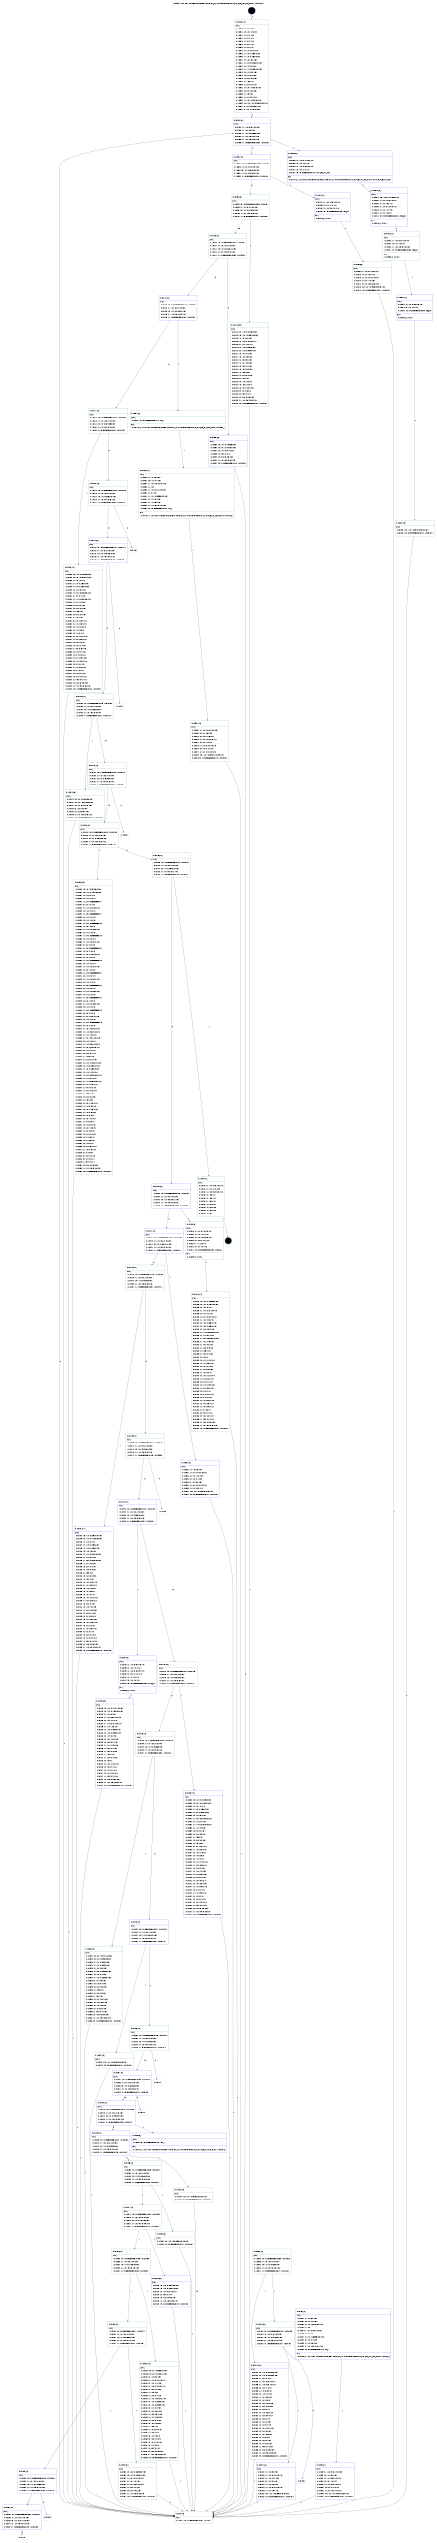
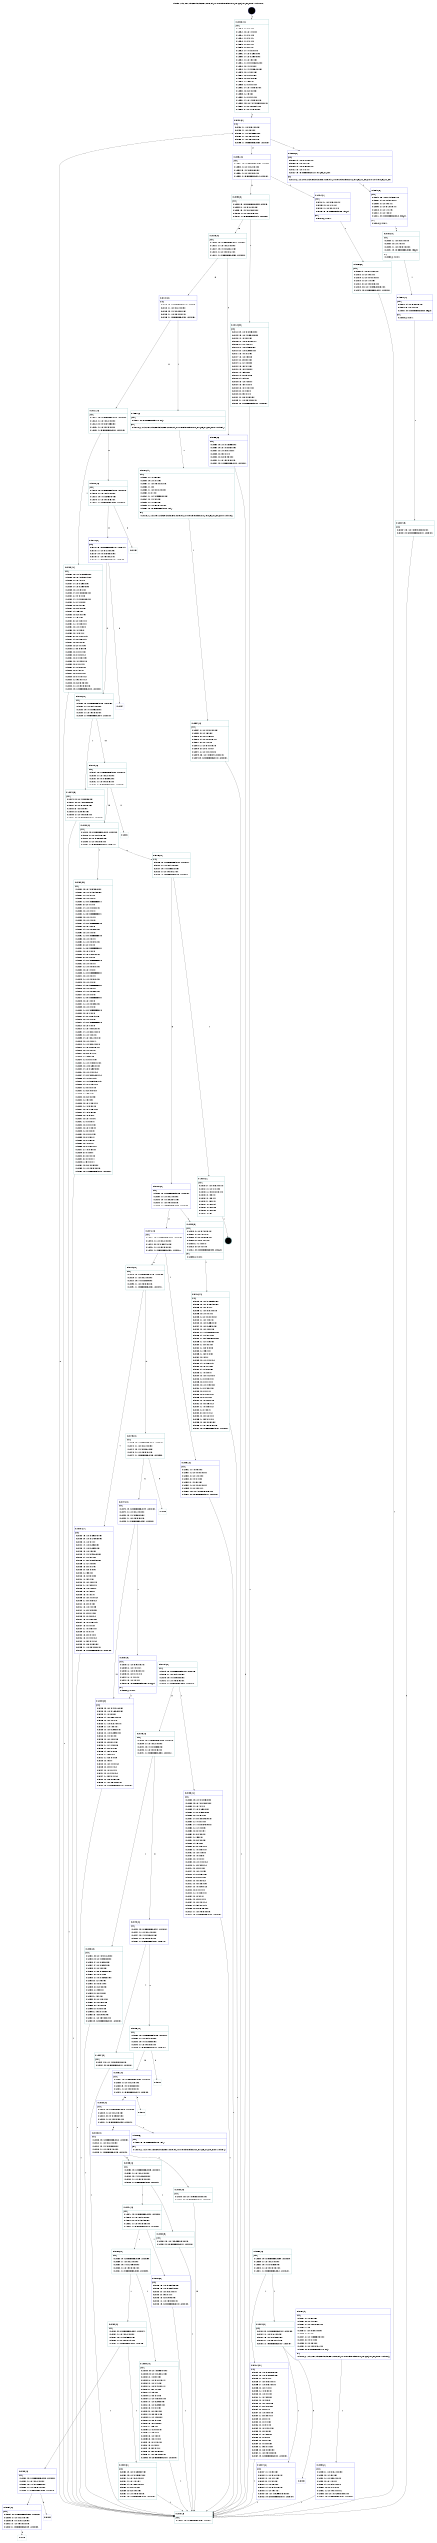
edge "0x401778 [28]" -> "0x401794 [28]": now "0x401778 [28]" -> "0x401f1e [107]"
